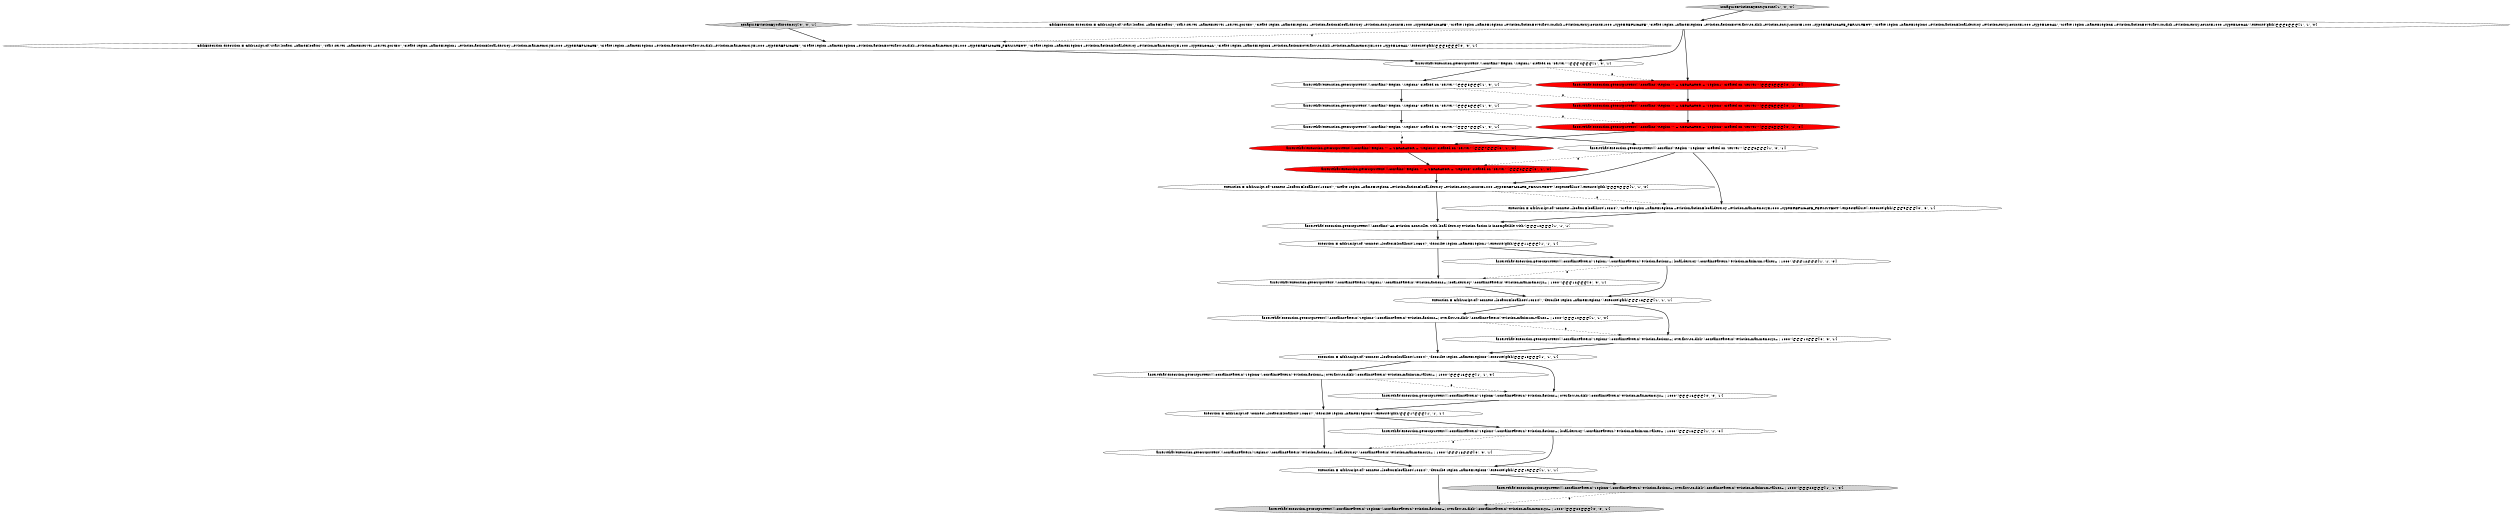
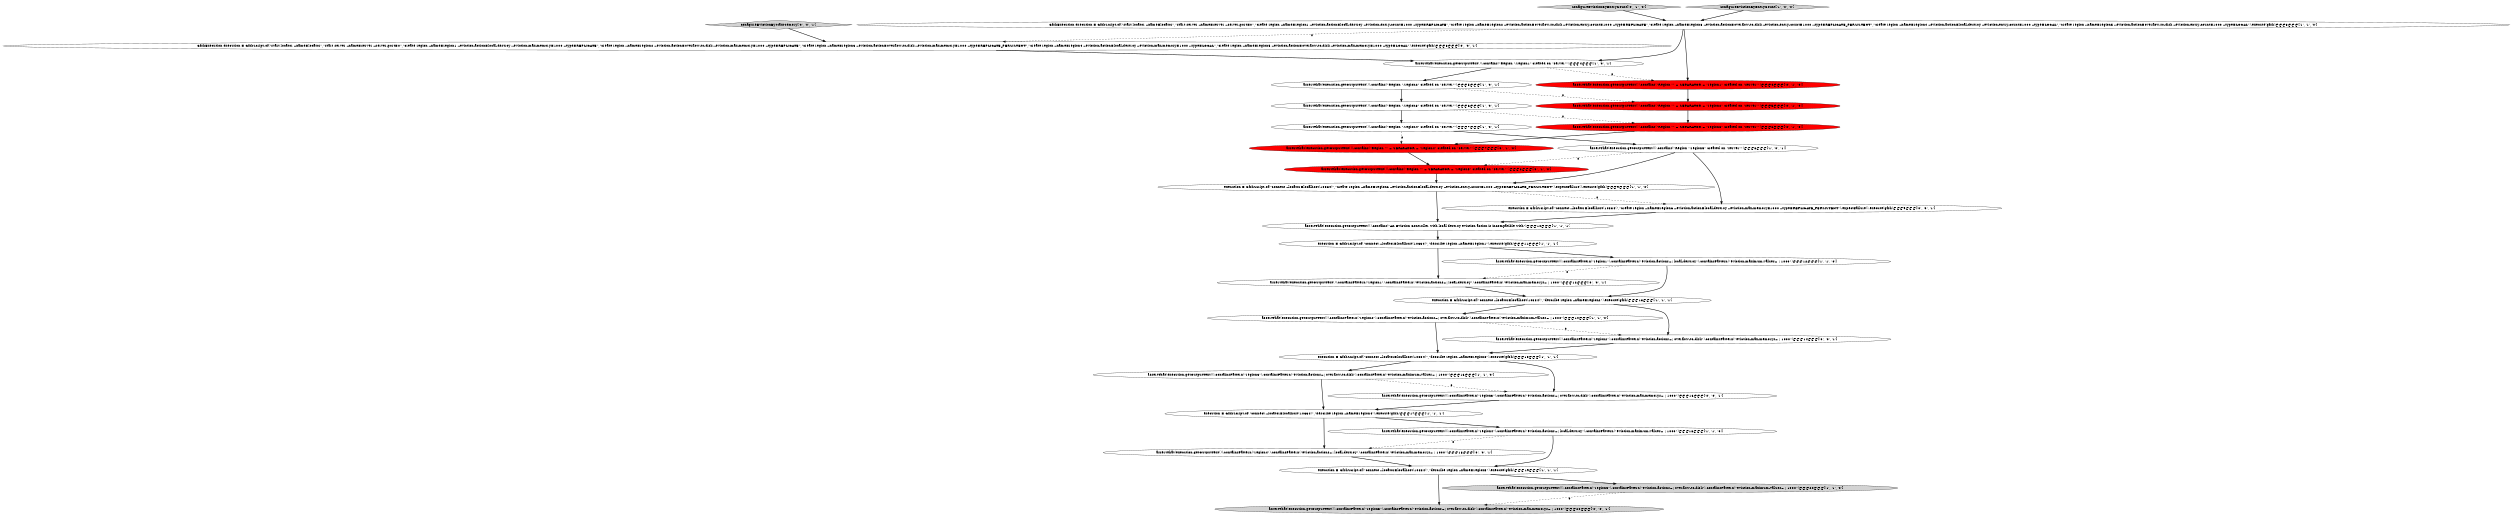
node "configureEvictionByEntryCount['0', '1', '0']": added
